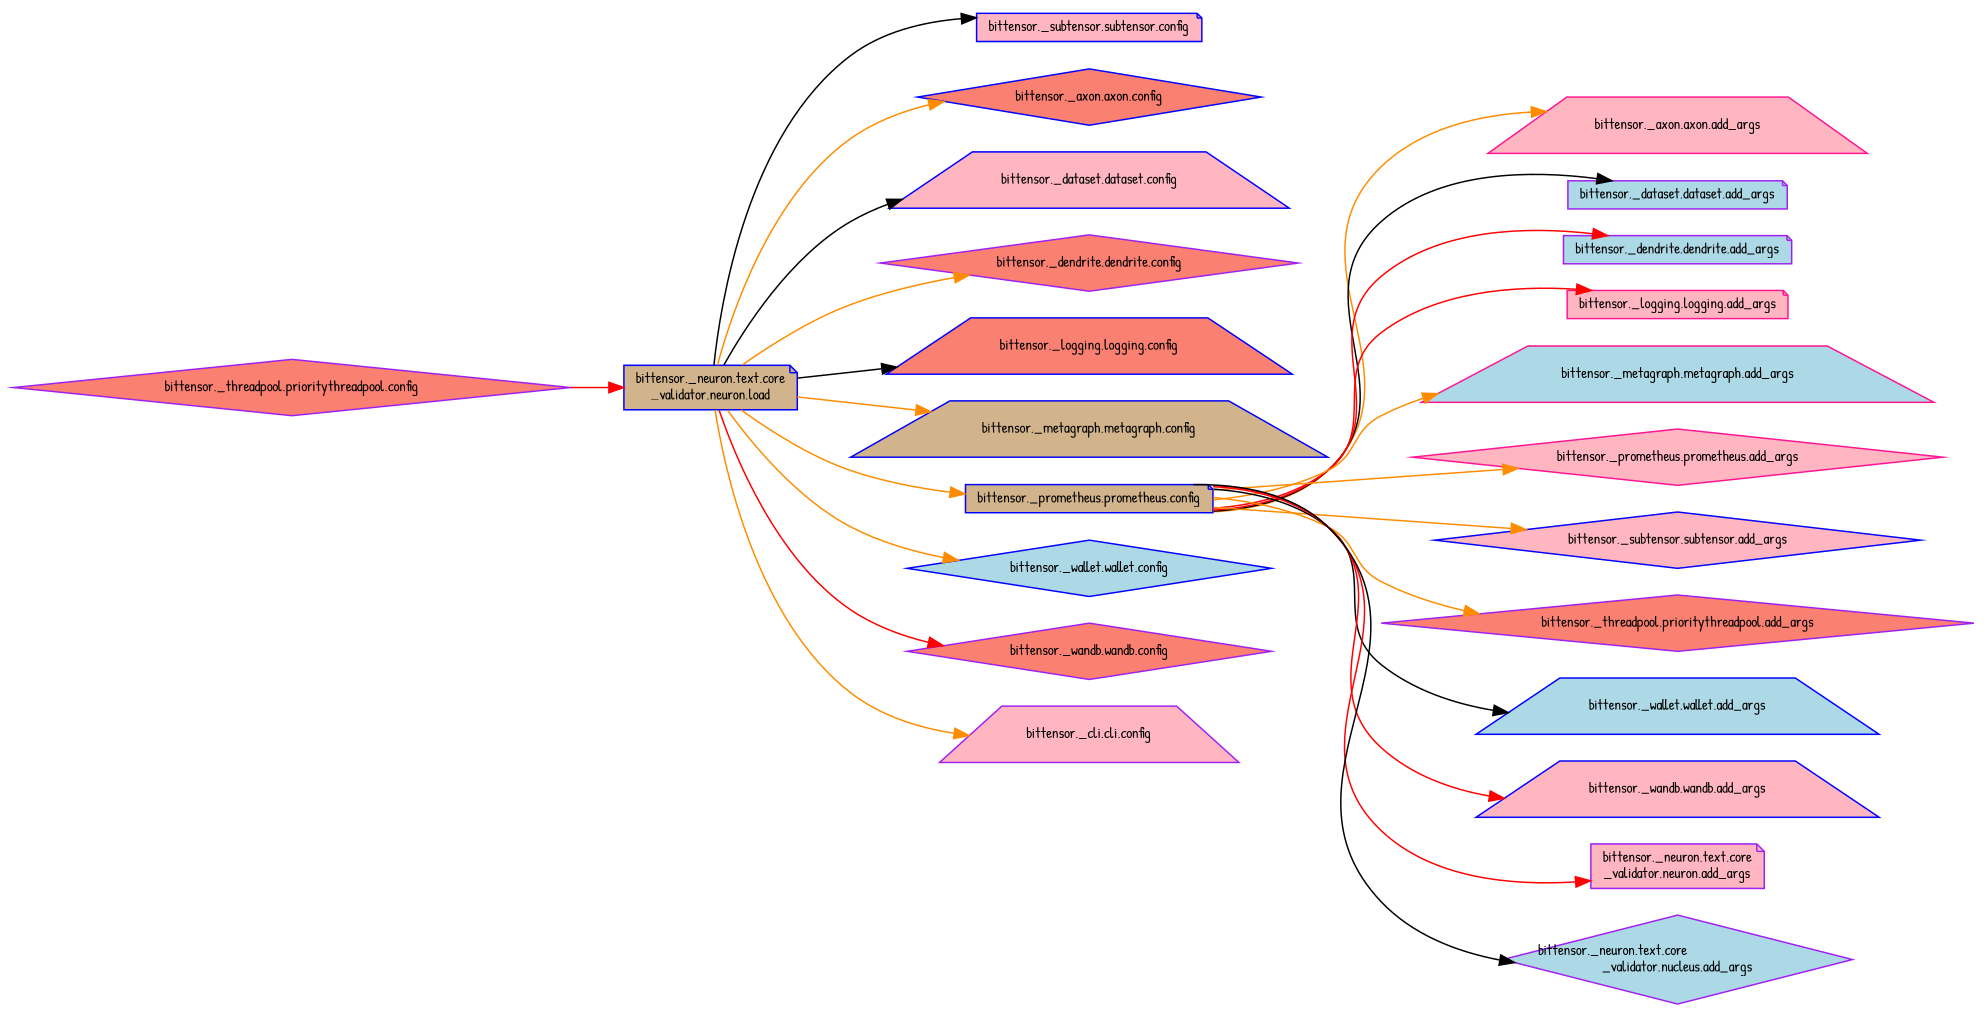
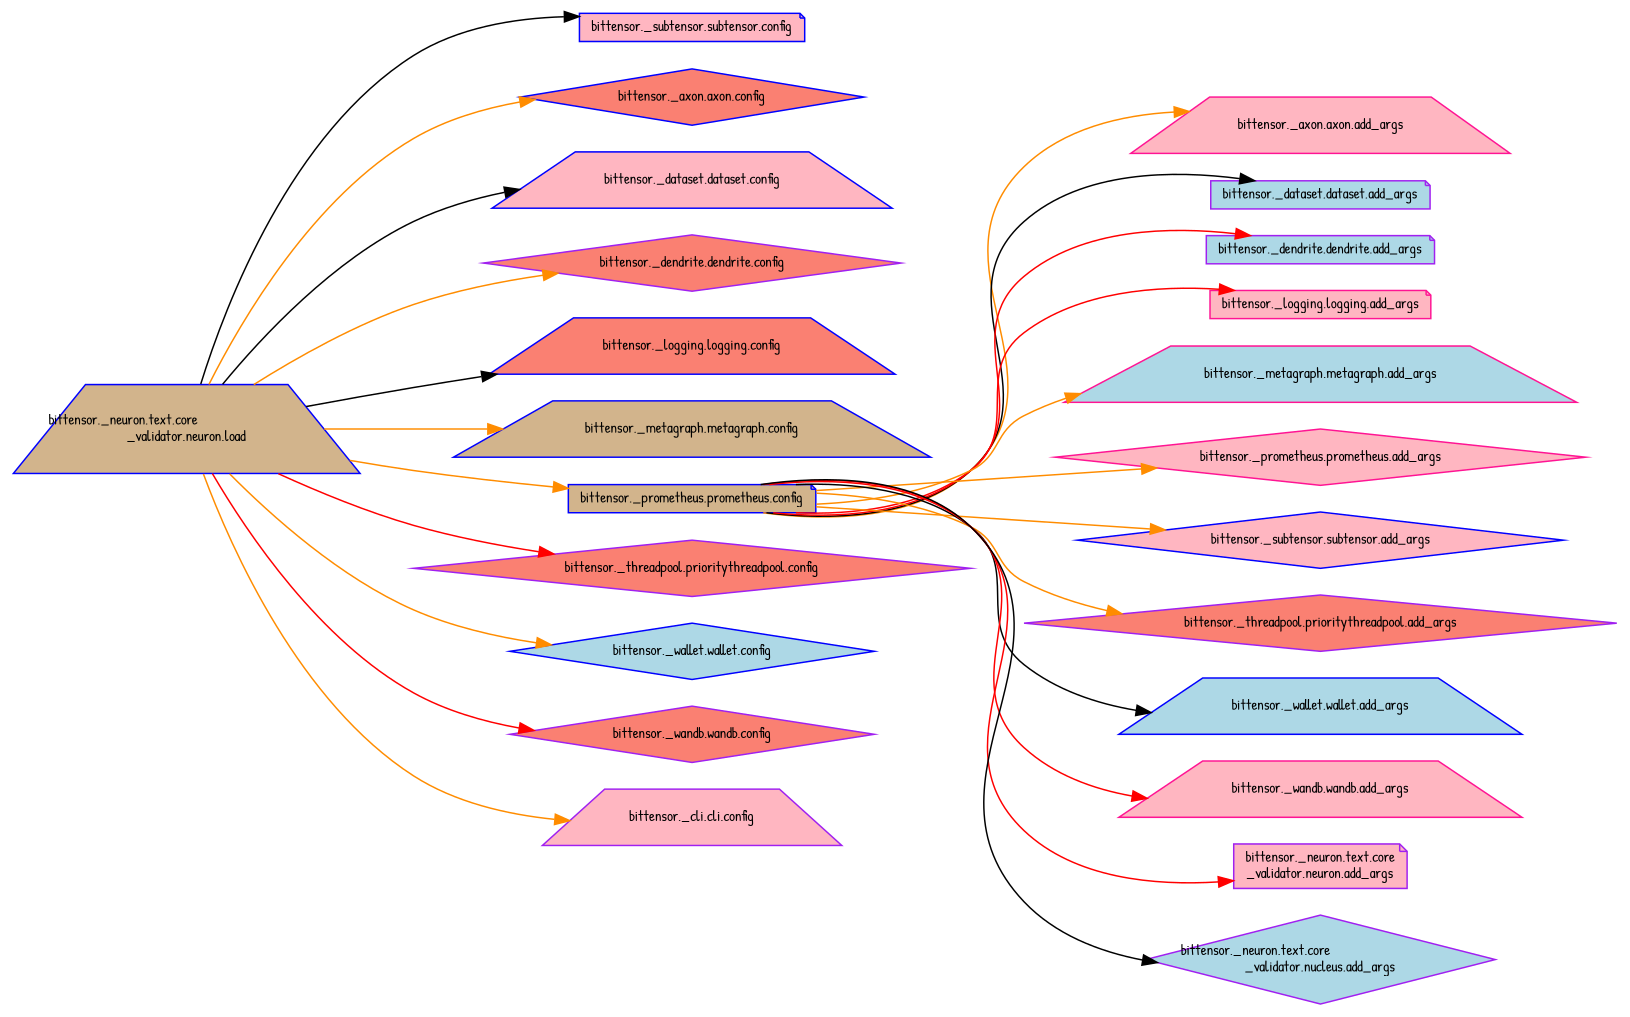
edge "bittensor._threadpool.prioritythreadpool.config" -> "bittensor._neuron.text.core _validator.neuron.load": reversed
node "bittensor._neuron.text.core _validator.neuron.load": shape note -> trapezium
node "bittensor._wandb.wandb.add_args": color blue -> deeppink
